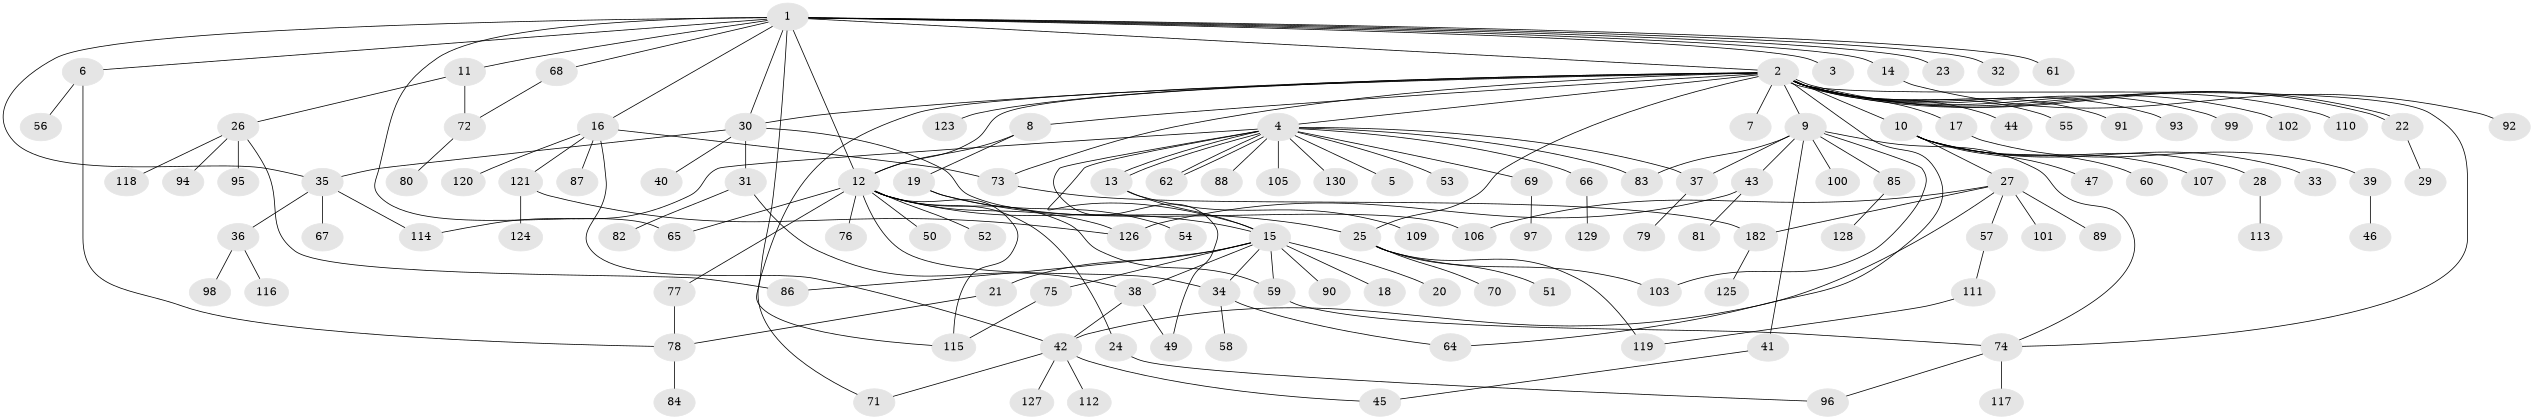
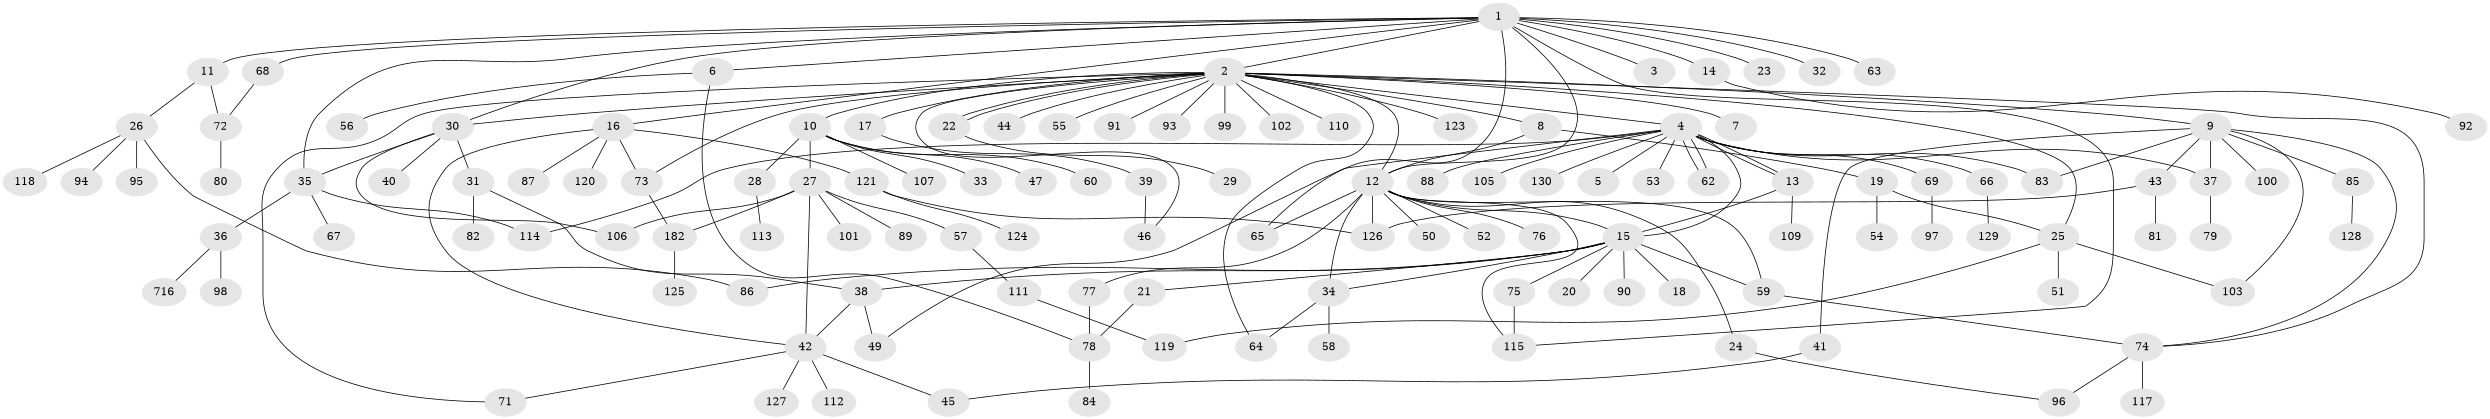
node "61": label "61" -> "63"
edge "2" -- "46": added
node "116": label "116" -> "716"
node "70": removed
